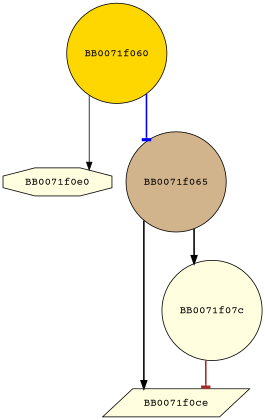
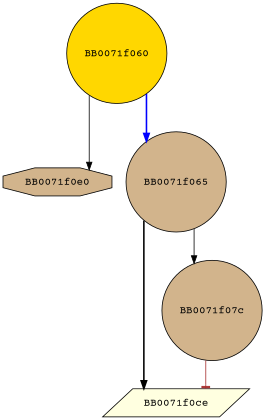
edge "BB0071f060" -> "BB0071f065": arrowhead tee -> normal
node "BB0071f0e0": fillcolor lightyellow -> tan
edge "BB0071f065" -> "BB0071f07c": style bold -> solid
node "BB0071f07c": fillcolor lightyellow -> tan
edge "BB0071f07c" -> "BB0071f0ce": style bold -> solid
